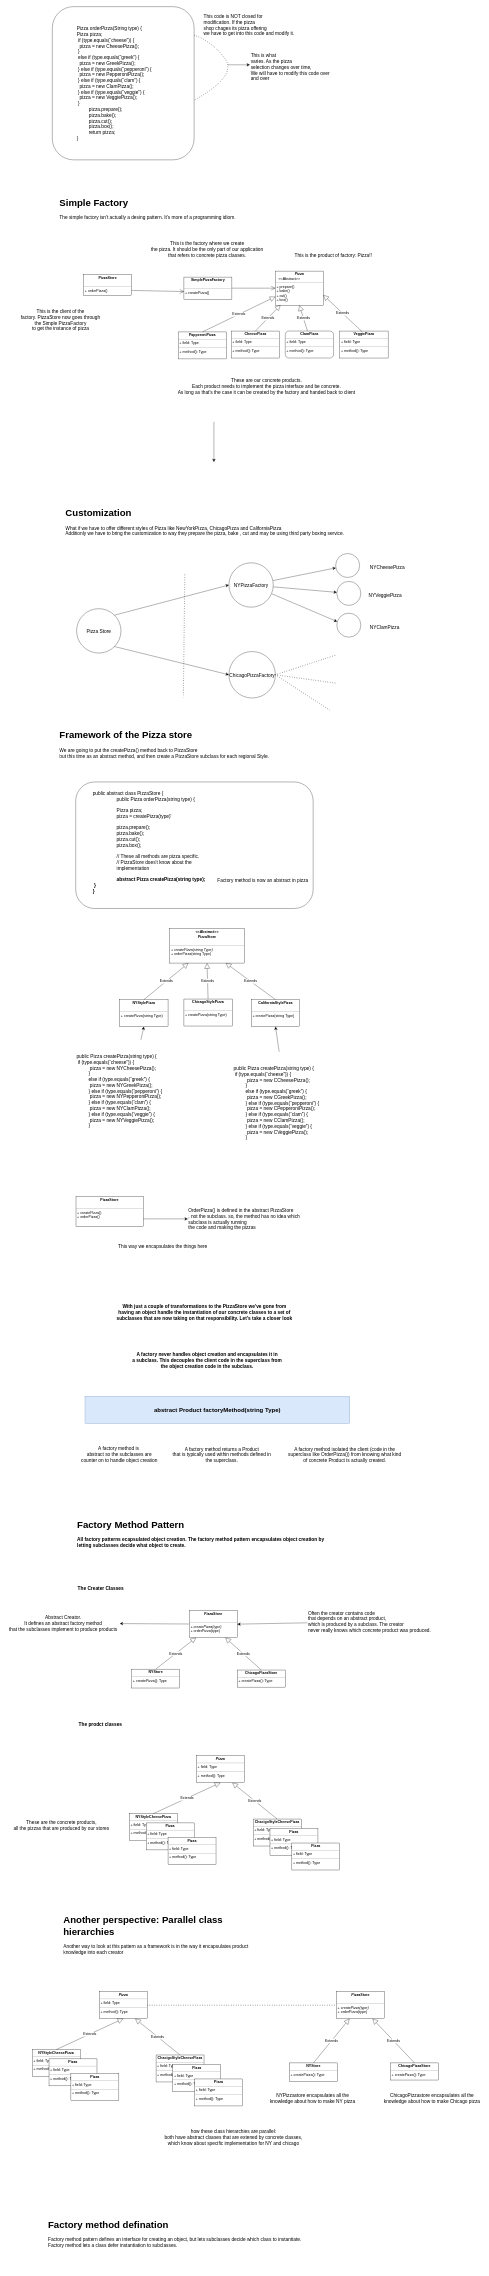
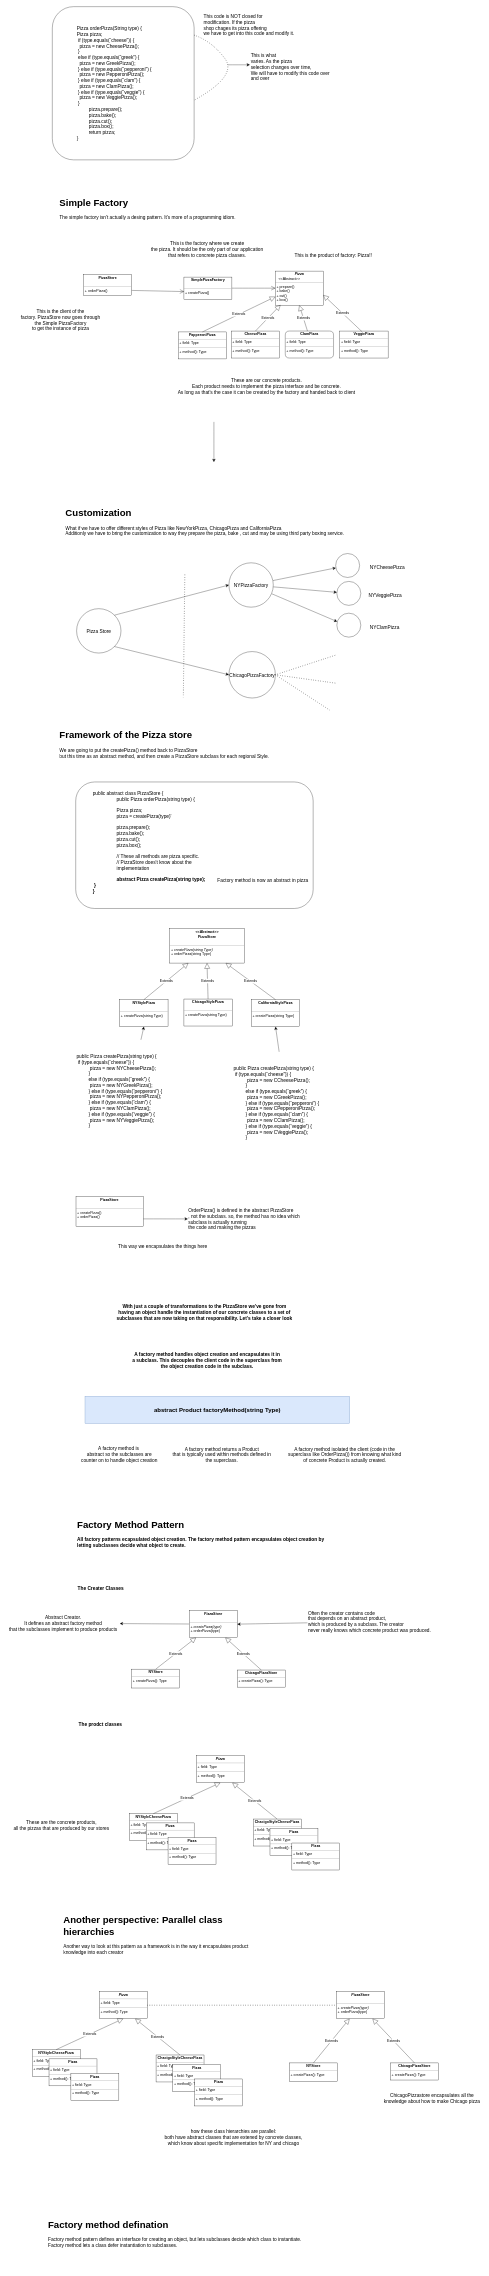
node "A factory never handles object creation and encapsulates it in a subclass. This decouples the client code in the superclass from the object creation code in the subclass.": label "A factory never handles object creation and encapsulates it in a subclass. This decouples the client code in the superclass from the object creation code in the subclass." -> "A factory method handles object creation and encapsulates it in a subclass. This decouples the client code in the superclass from the object creation code in the subclass."
node "NYPizzastore encapsulates all the knowledge about how to make NY pizza": removed
